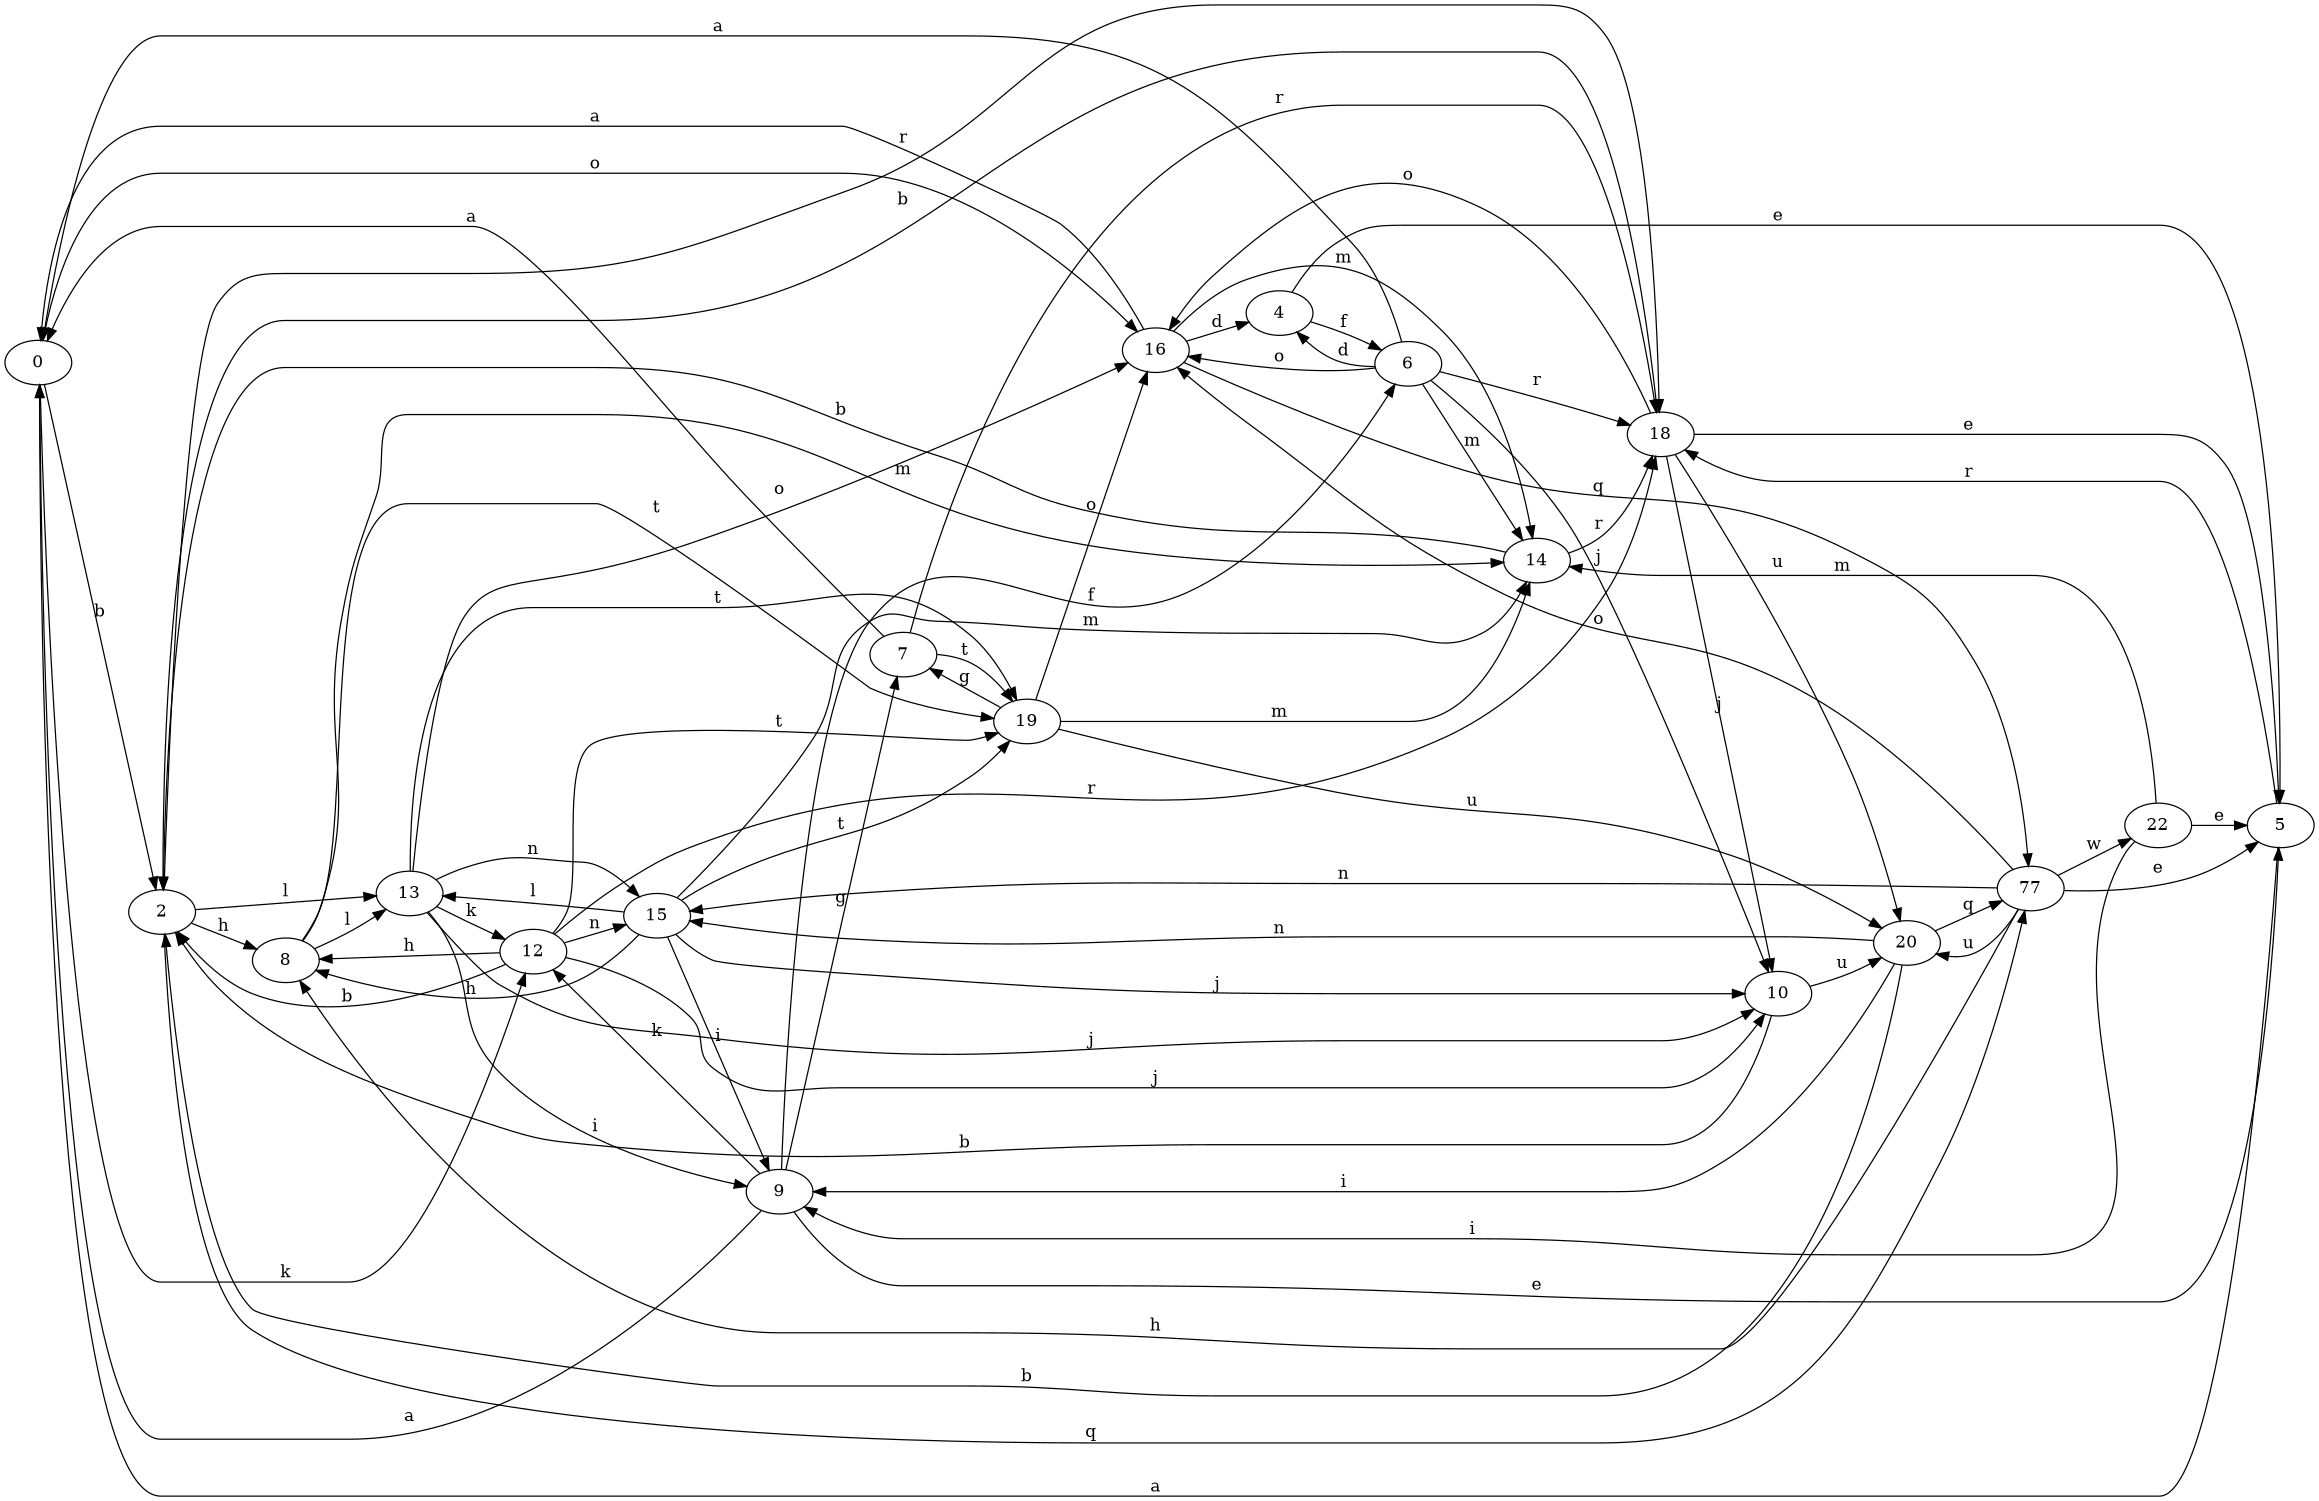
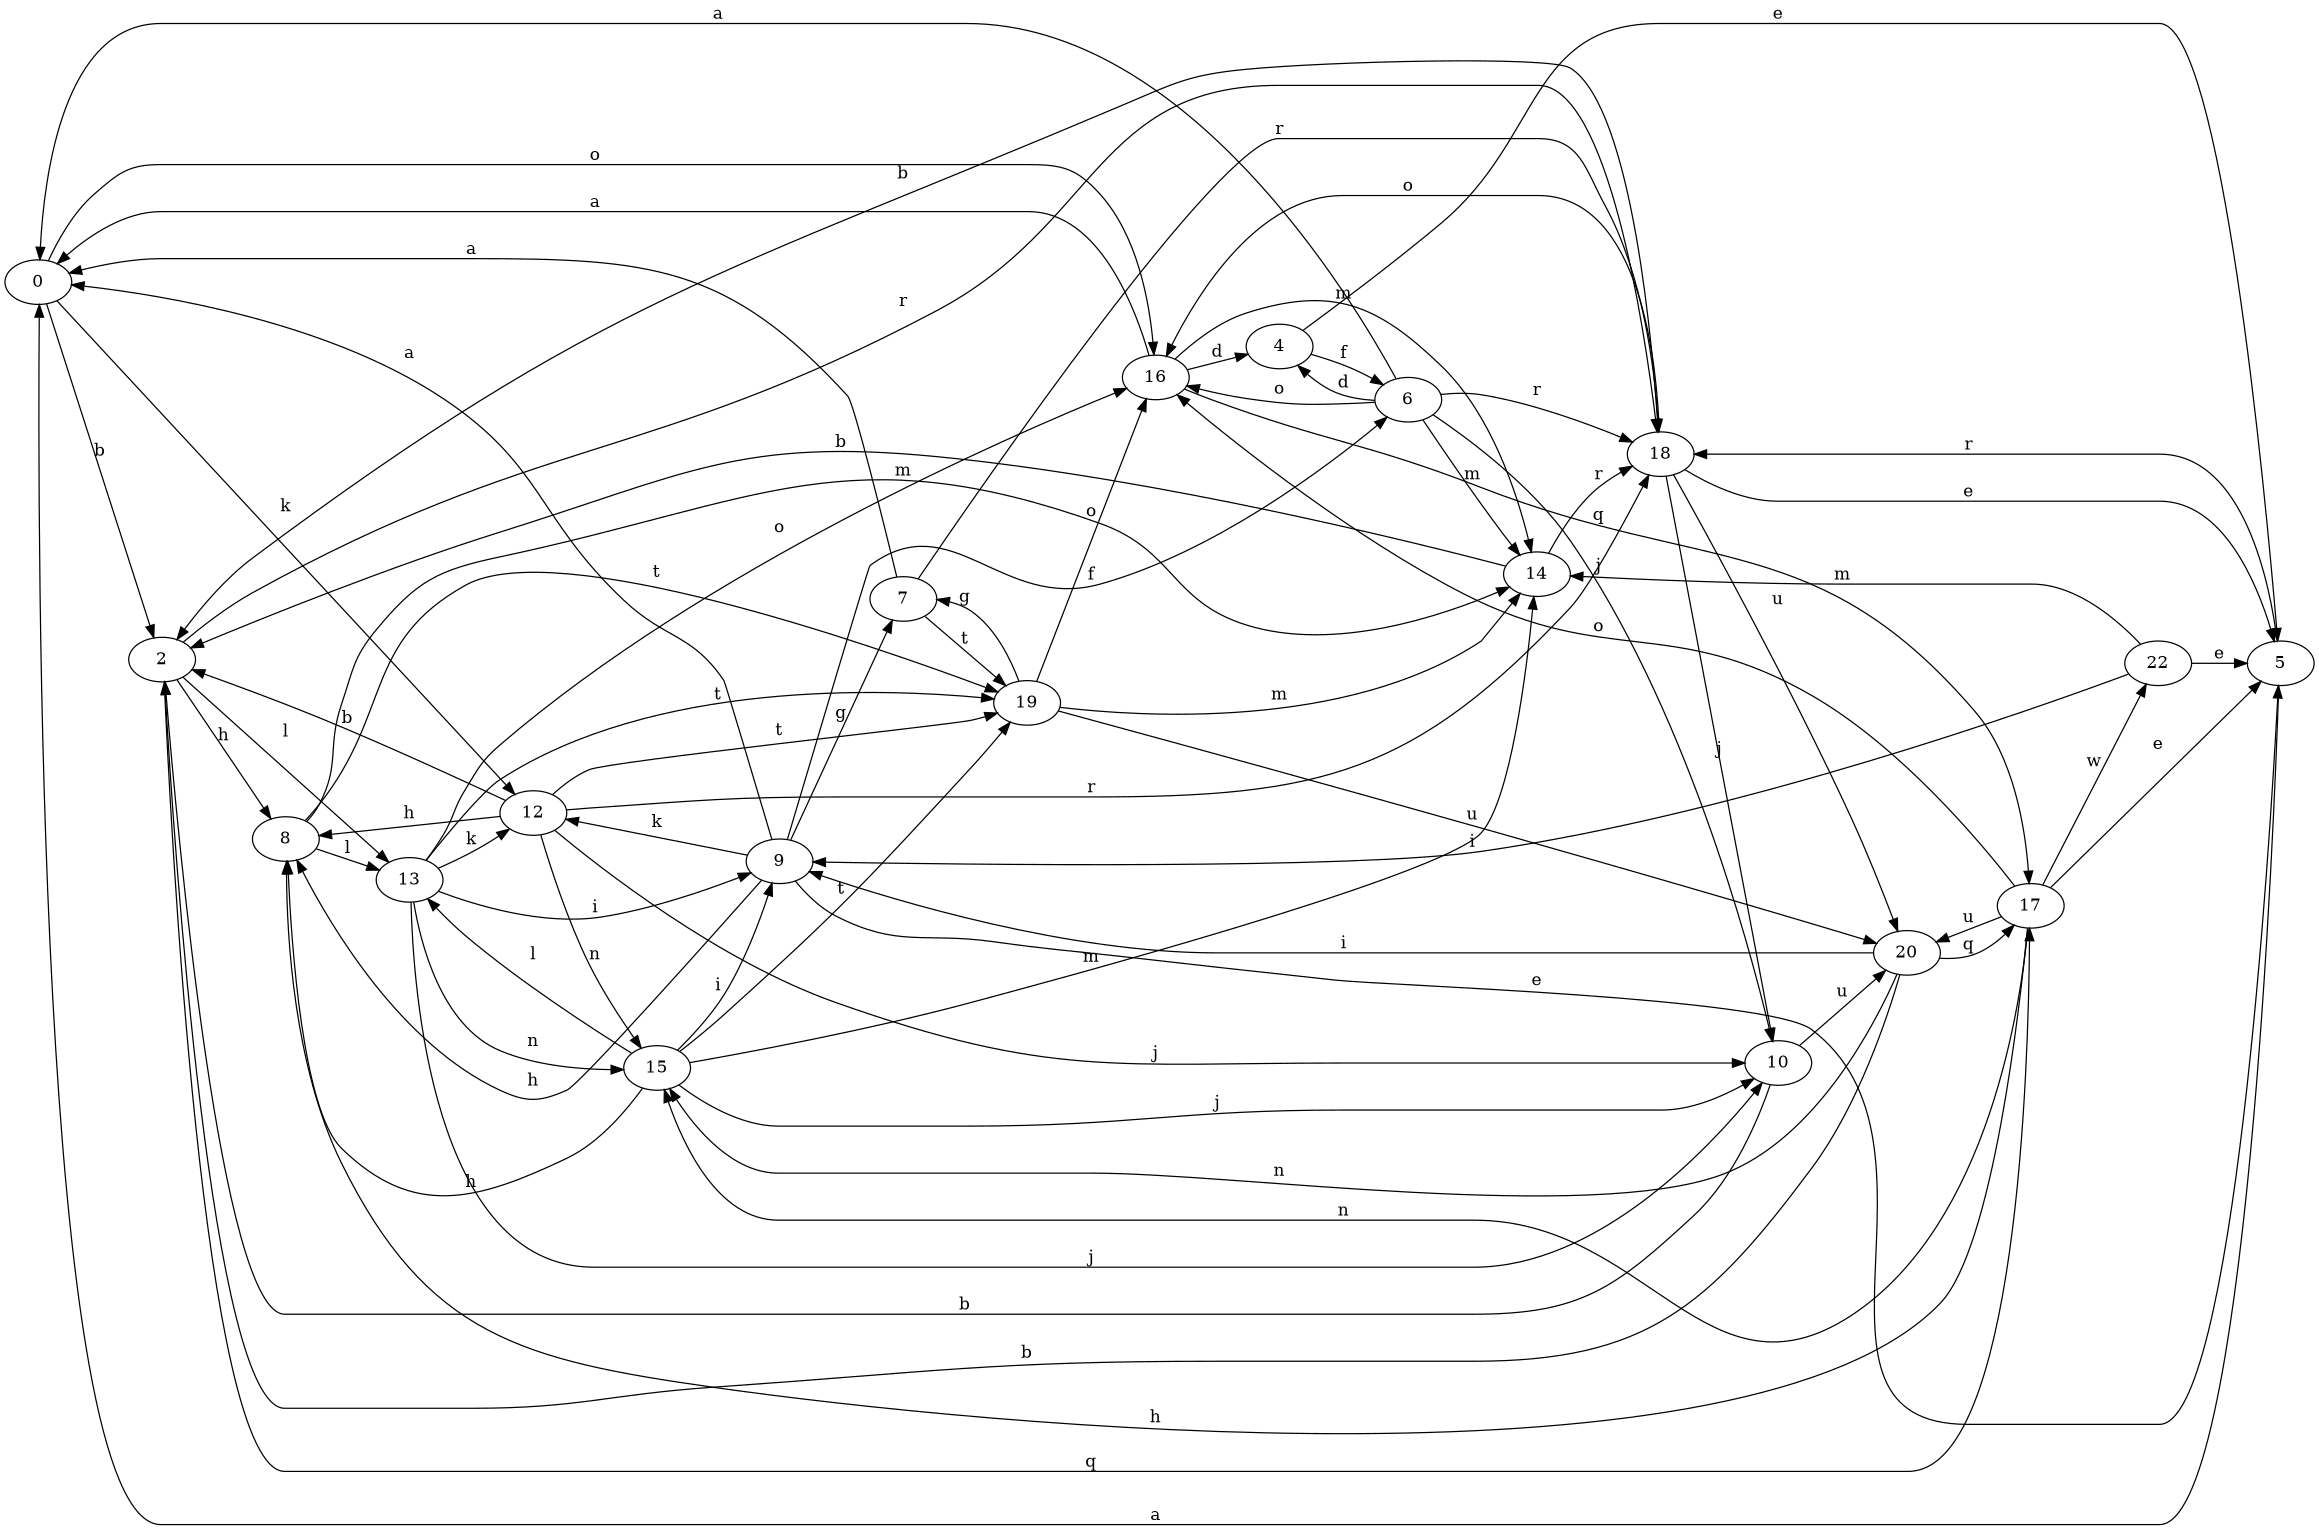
node "77": label "77" -> "17"
edge "9" -> "8": added, label "h"
